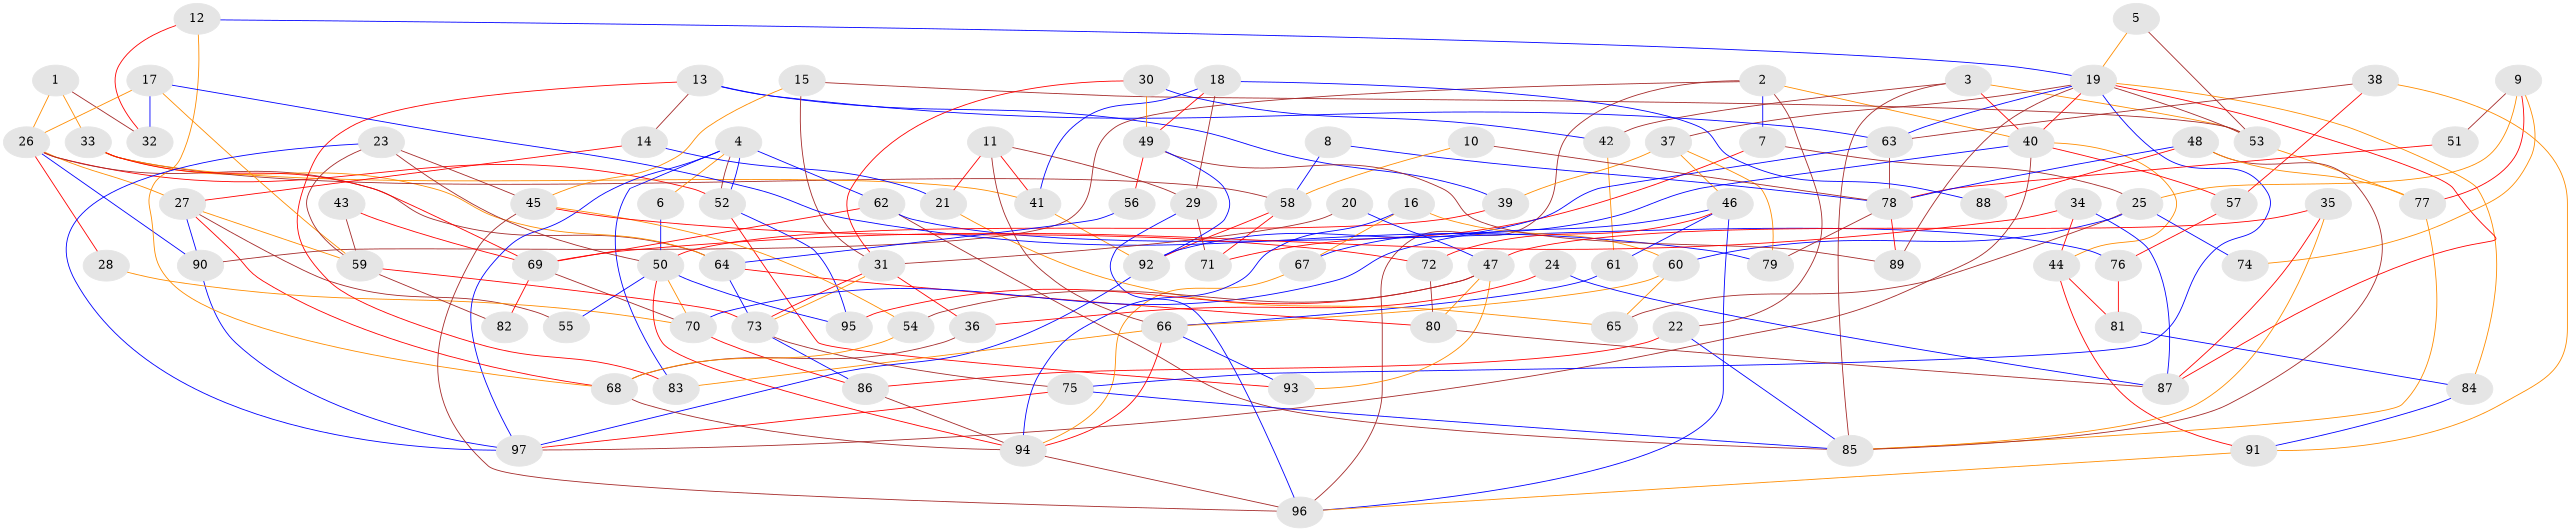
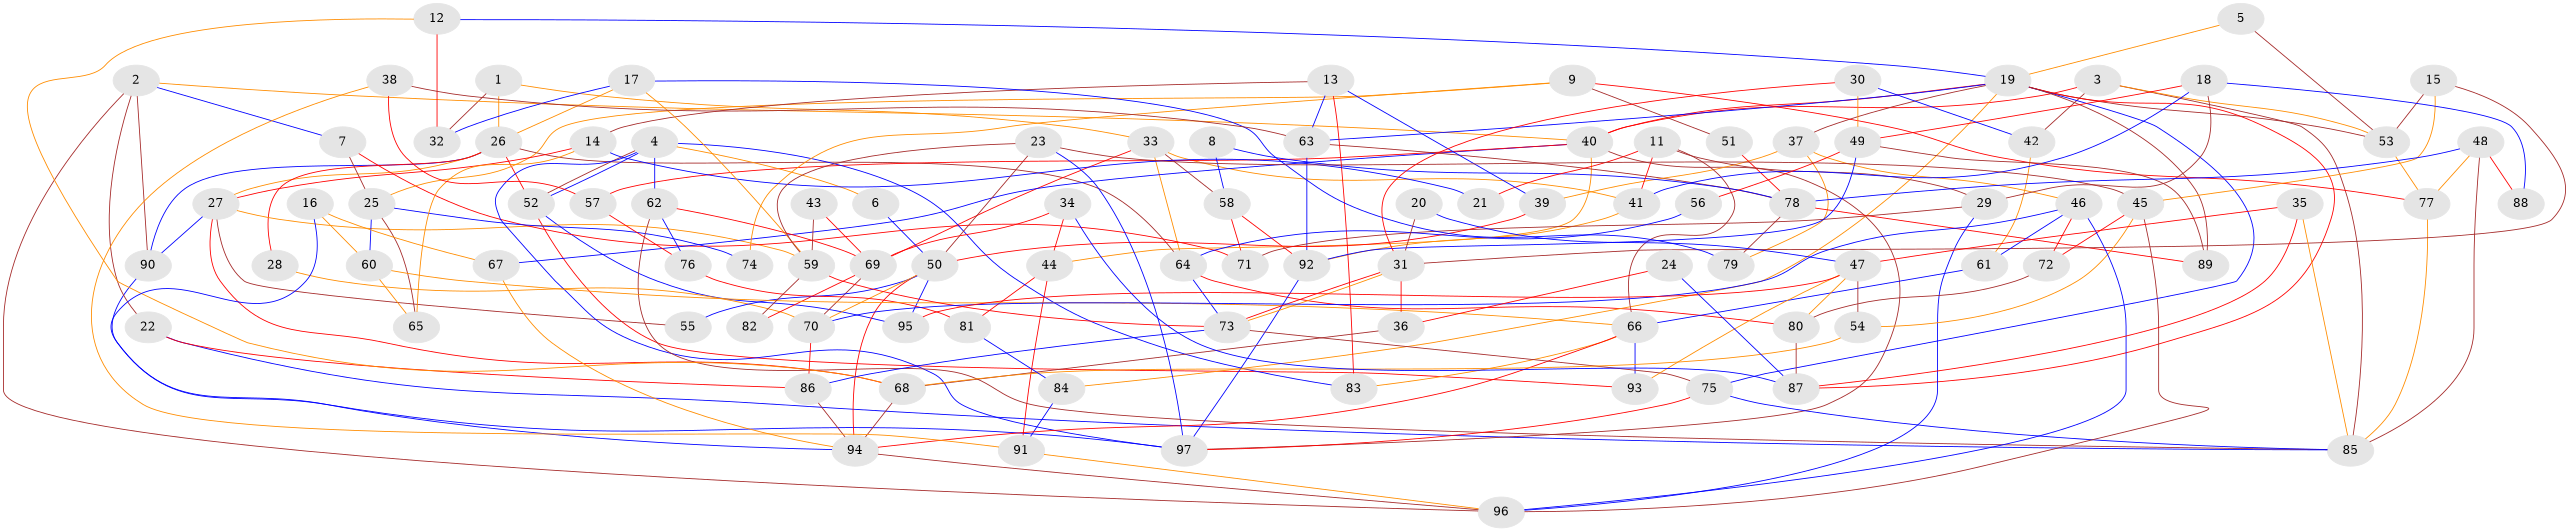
node "10": removed
edge "21" -- "65": now "14" -- "65"
